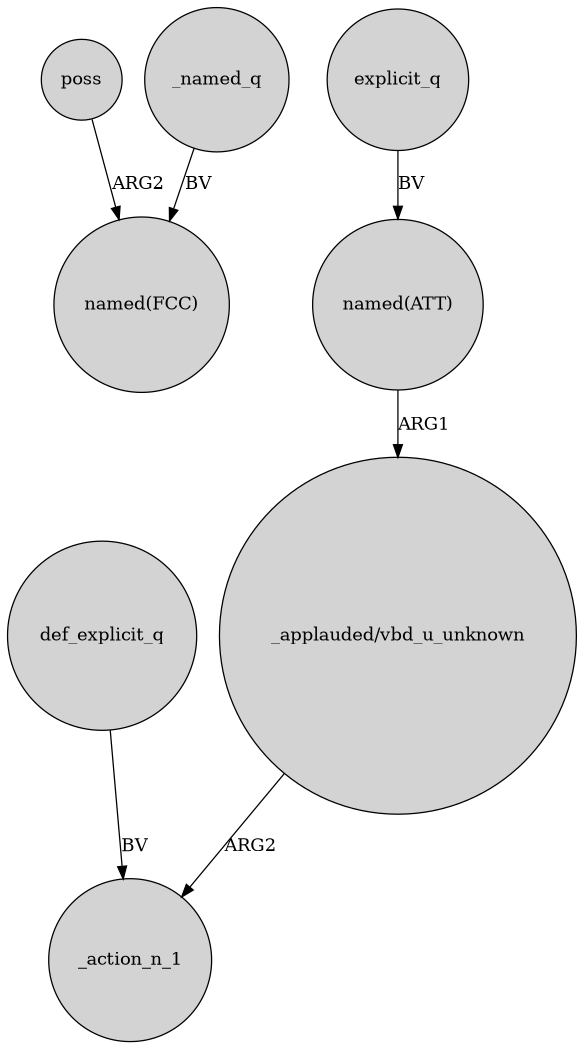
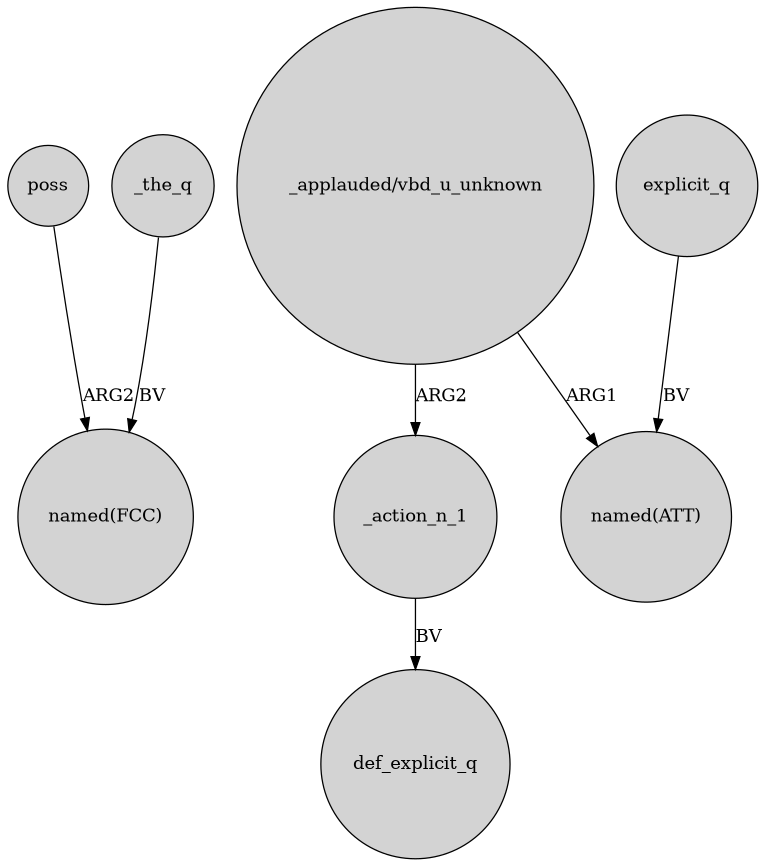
node "_named_q": label "_named_q" -> "_the_q"
edge "named(ATT)" -> "_applauded/vbd_u_unknown": reversed
edge "def_explicit_q" -> "_action_n_1": reversed
